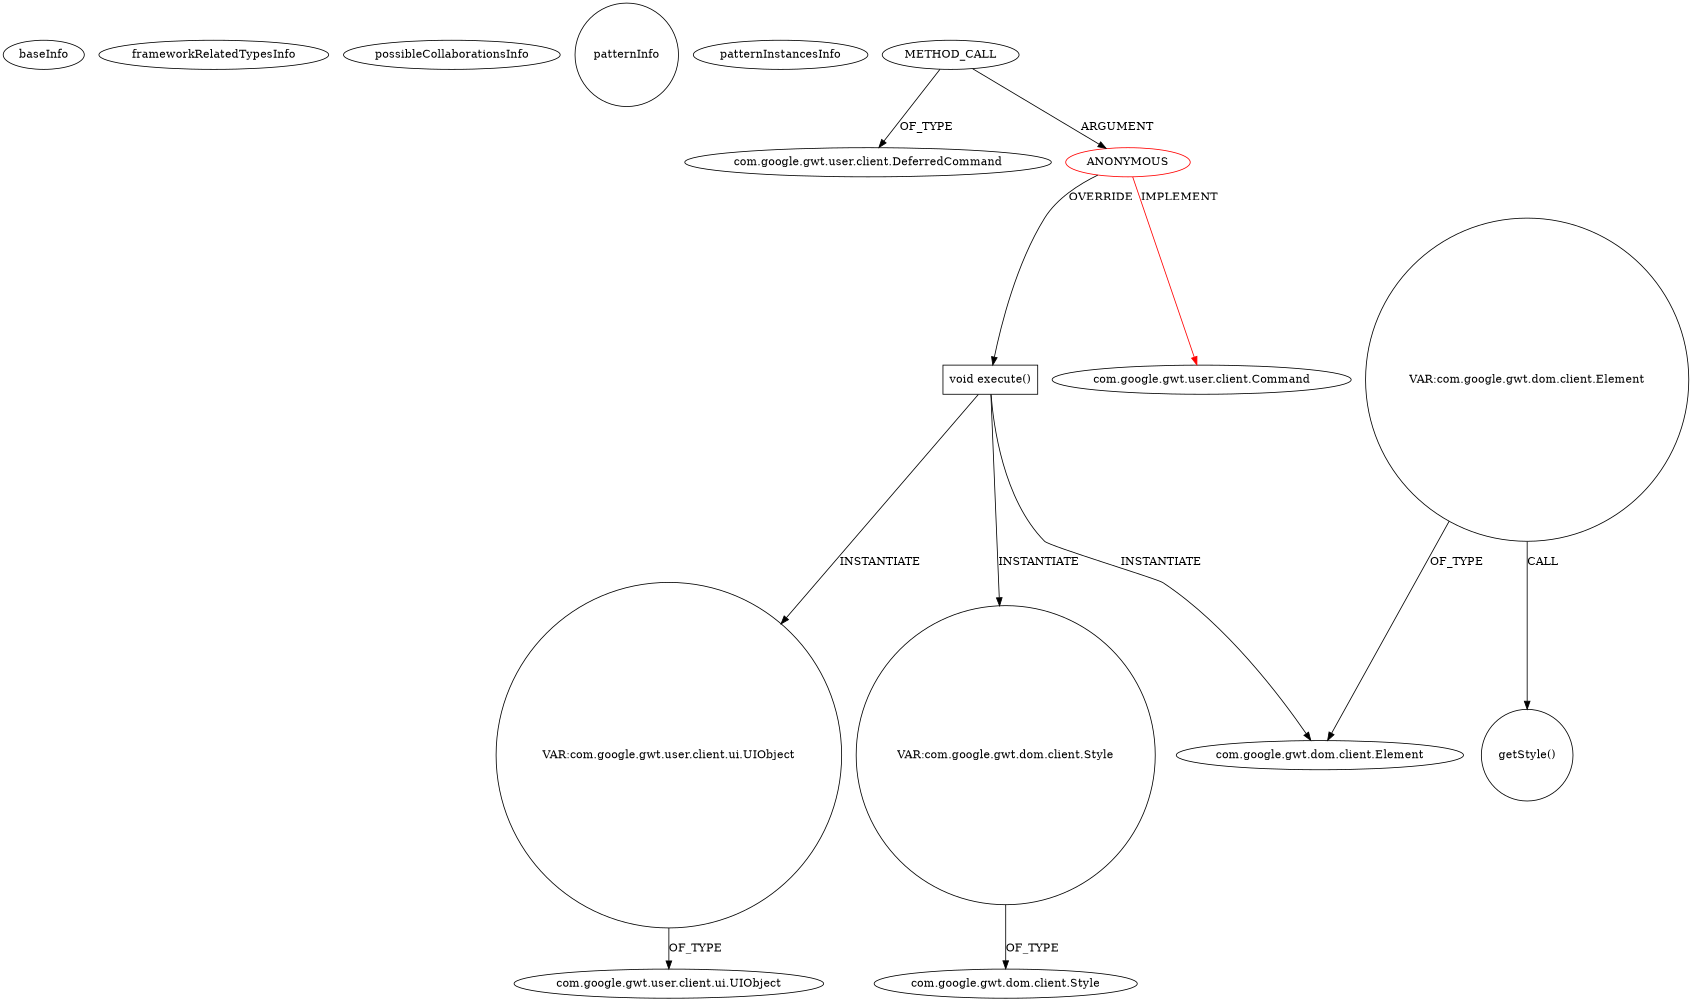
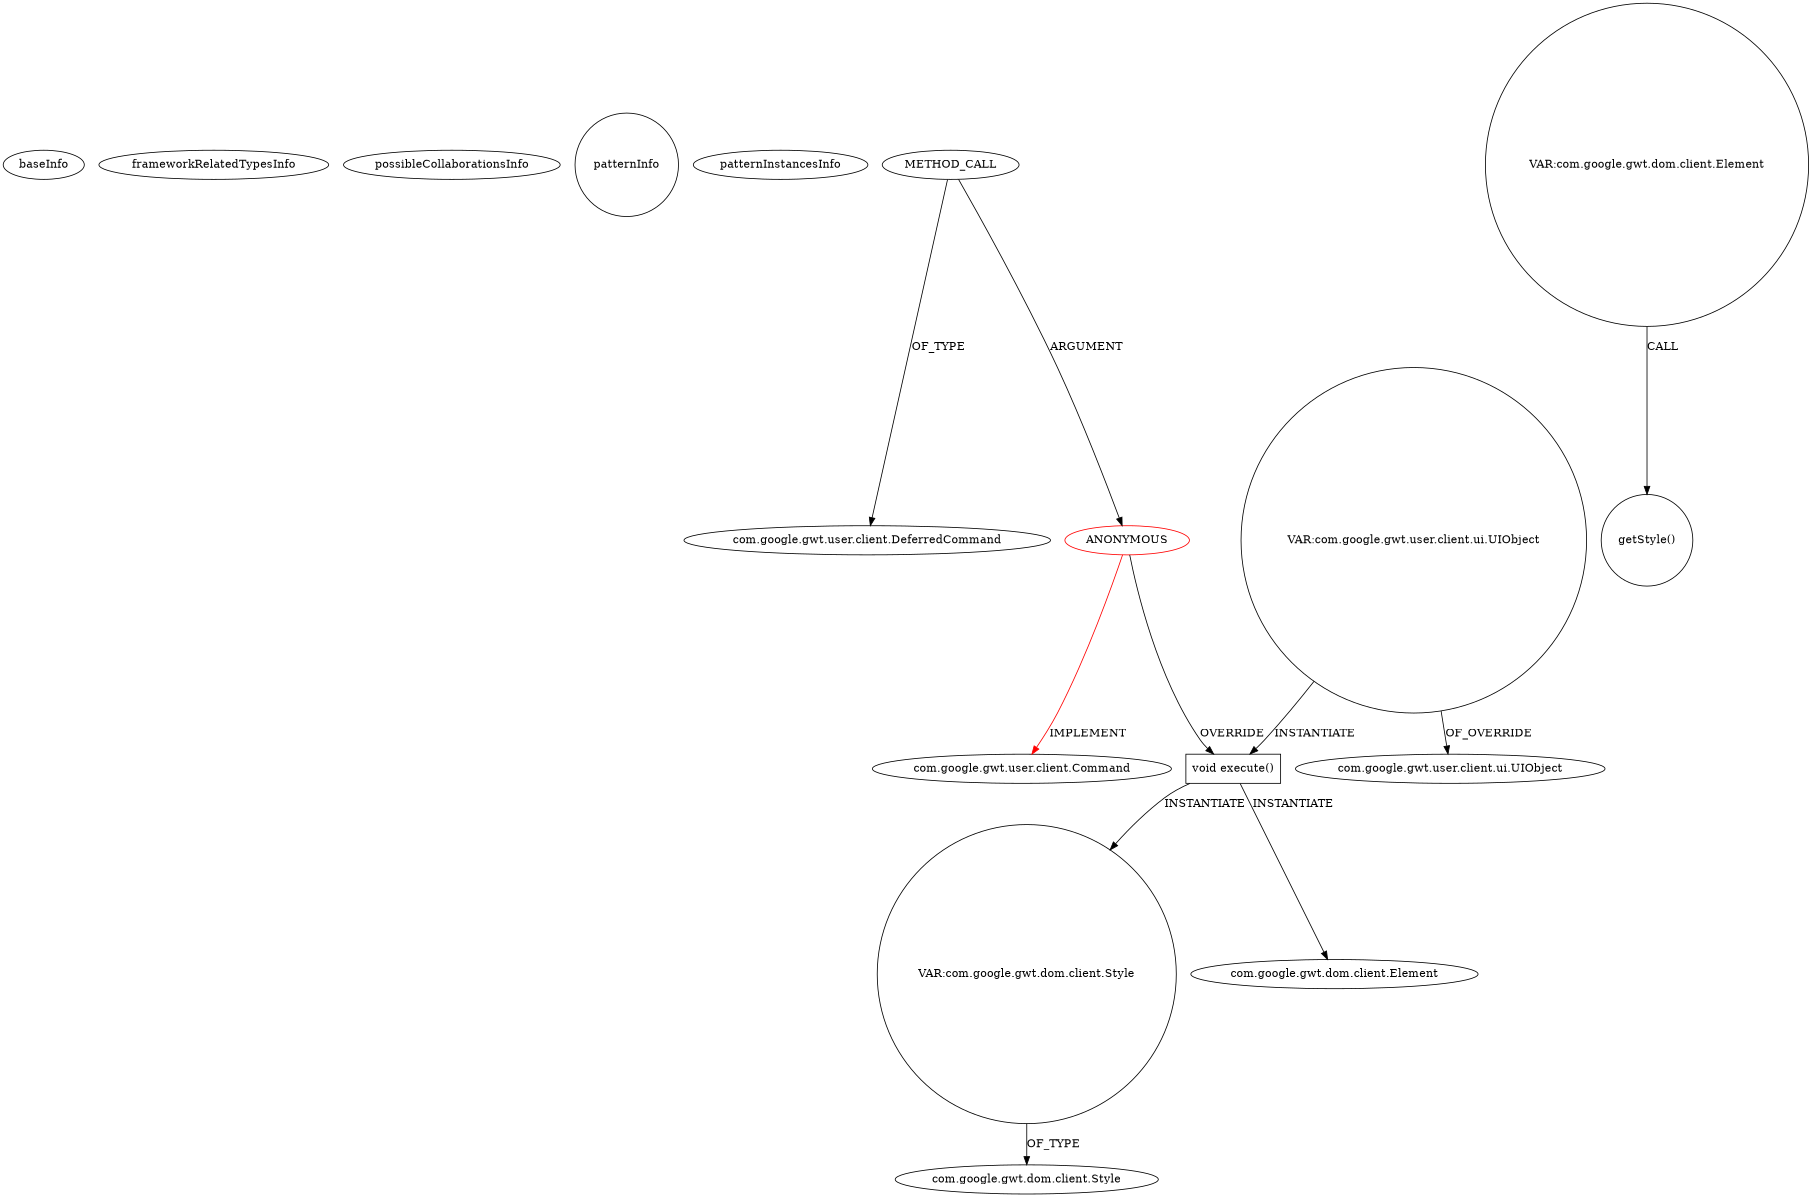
edge "void execute()" -> "VAR:com.google.gwt.user.client.ui.UIObject": reversed
edge "VAR:com.google.gwt.dom.client.Element" -> "com.google.gwt.dom.client.Element": removed, label "OF_TYPE"
edge "VAR:com.google.gwt.user.client.ui.UIObject" -> "com.google.gwt.user.client.ui.UIObject": label "OF_TYPE" -> "OF_OVERRIDE"
